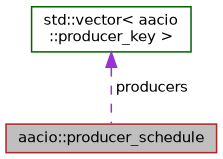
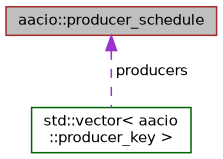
edge "aacio::producer_schedule" -> "std::vector< aacio ::producer_key >": reversed
